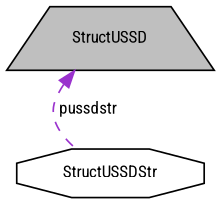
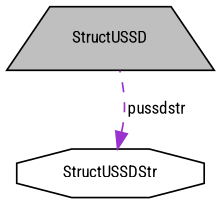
edge "StructUSSDStr" -> "StructUSSD": reversed
